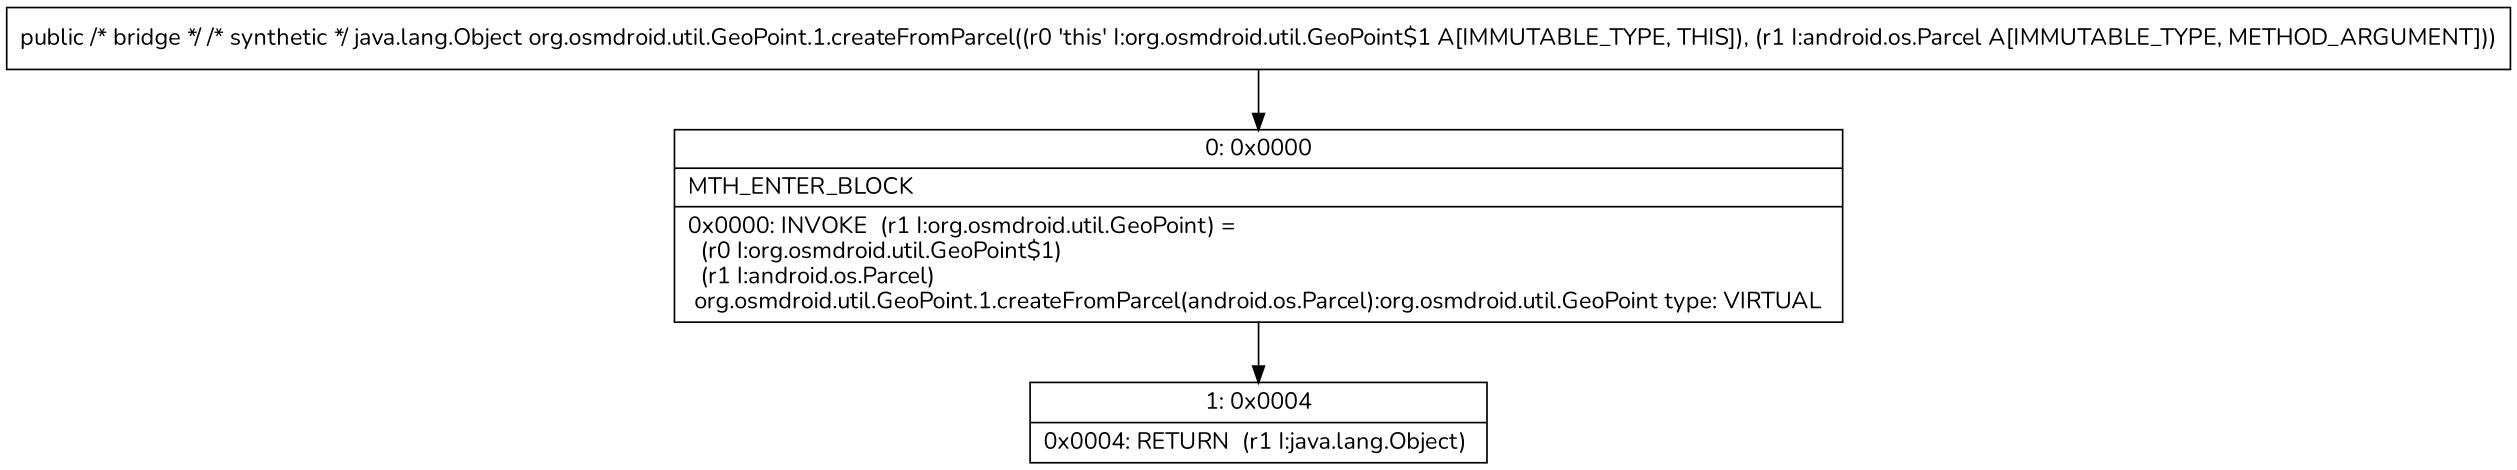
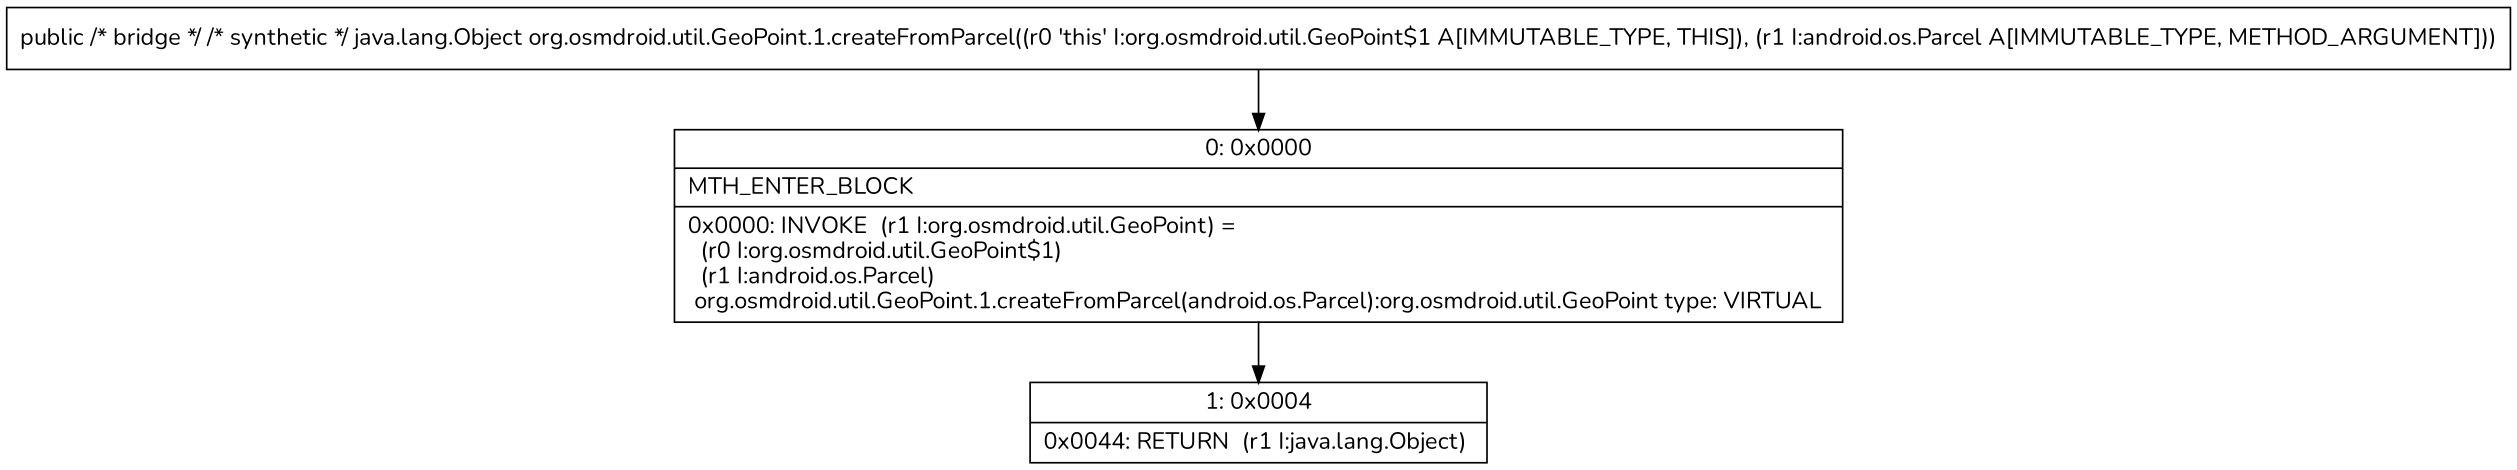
node "1: 0x0004": text "0x0004: RETURN  (r1 I:java.lang.Object)" -> "0x0044: RETURN  (r1 I:java.lang.Object)"
